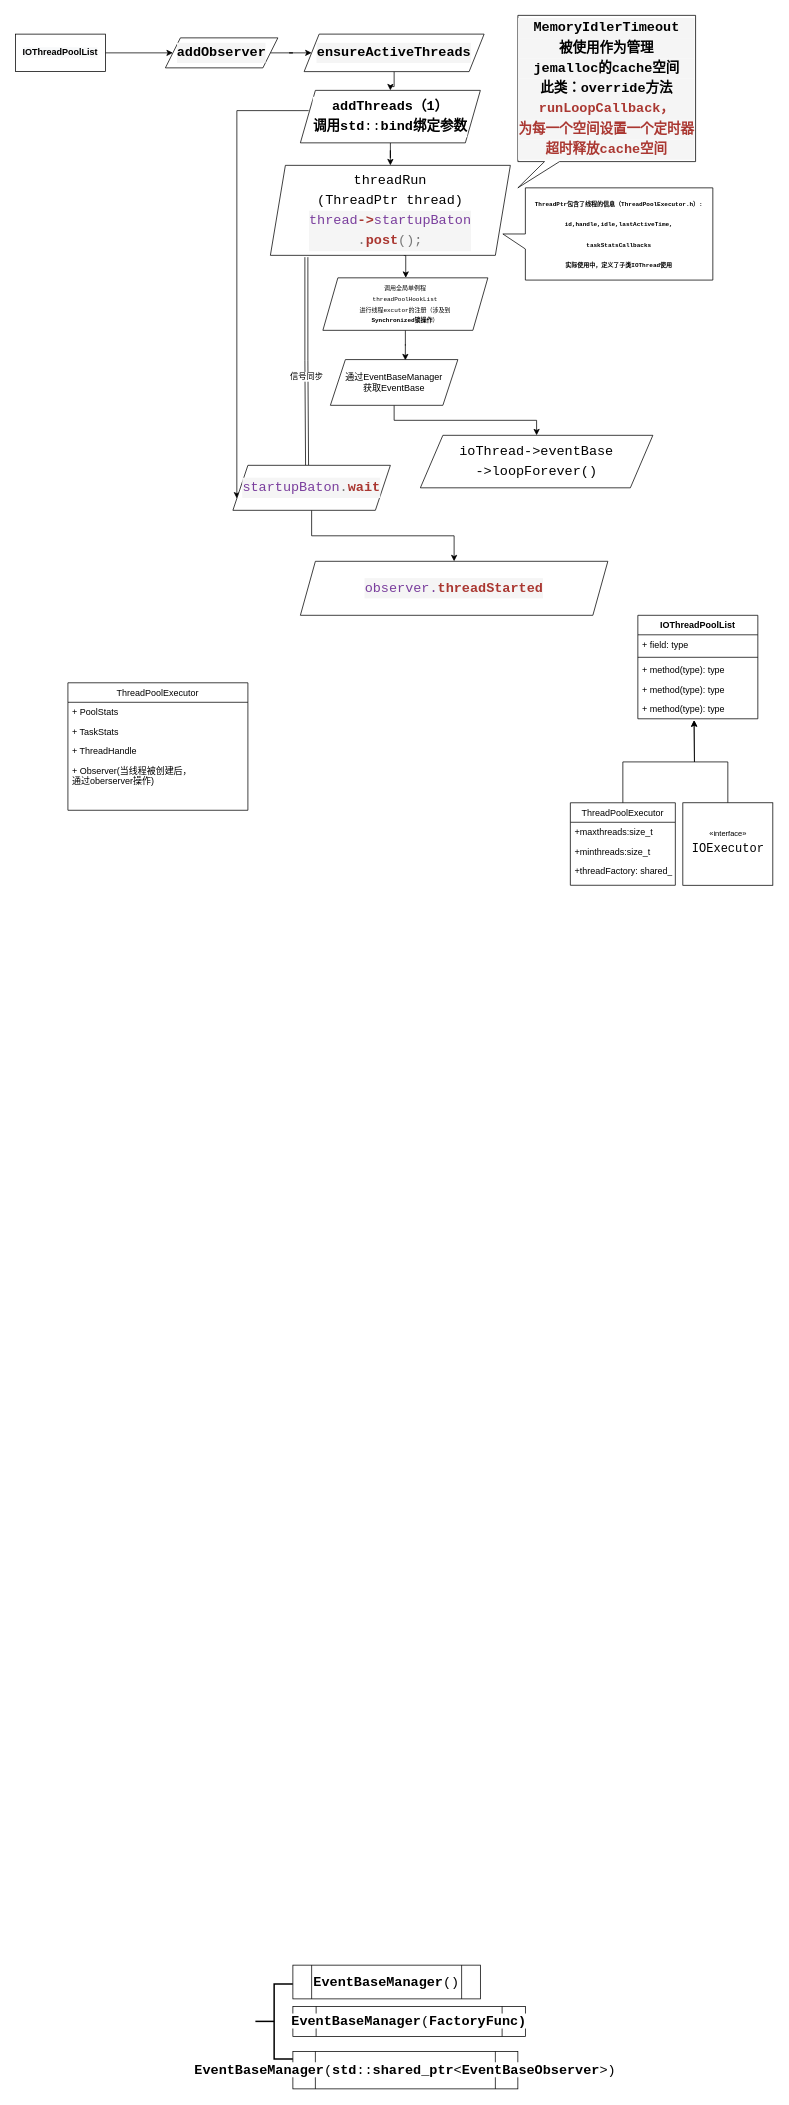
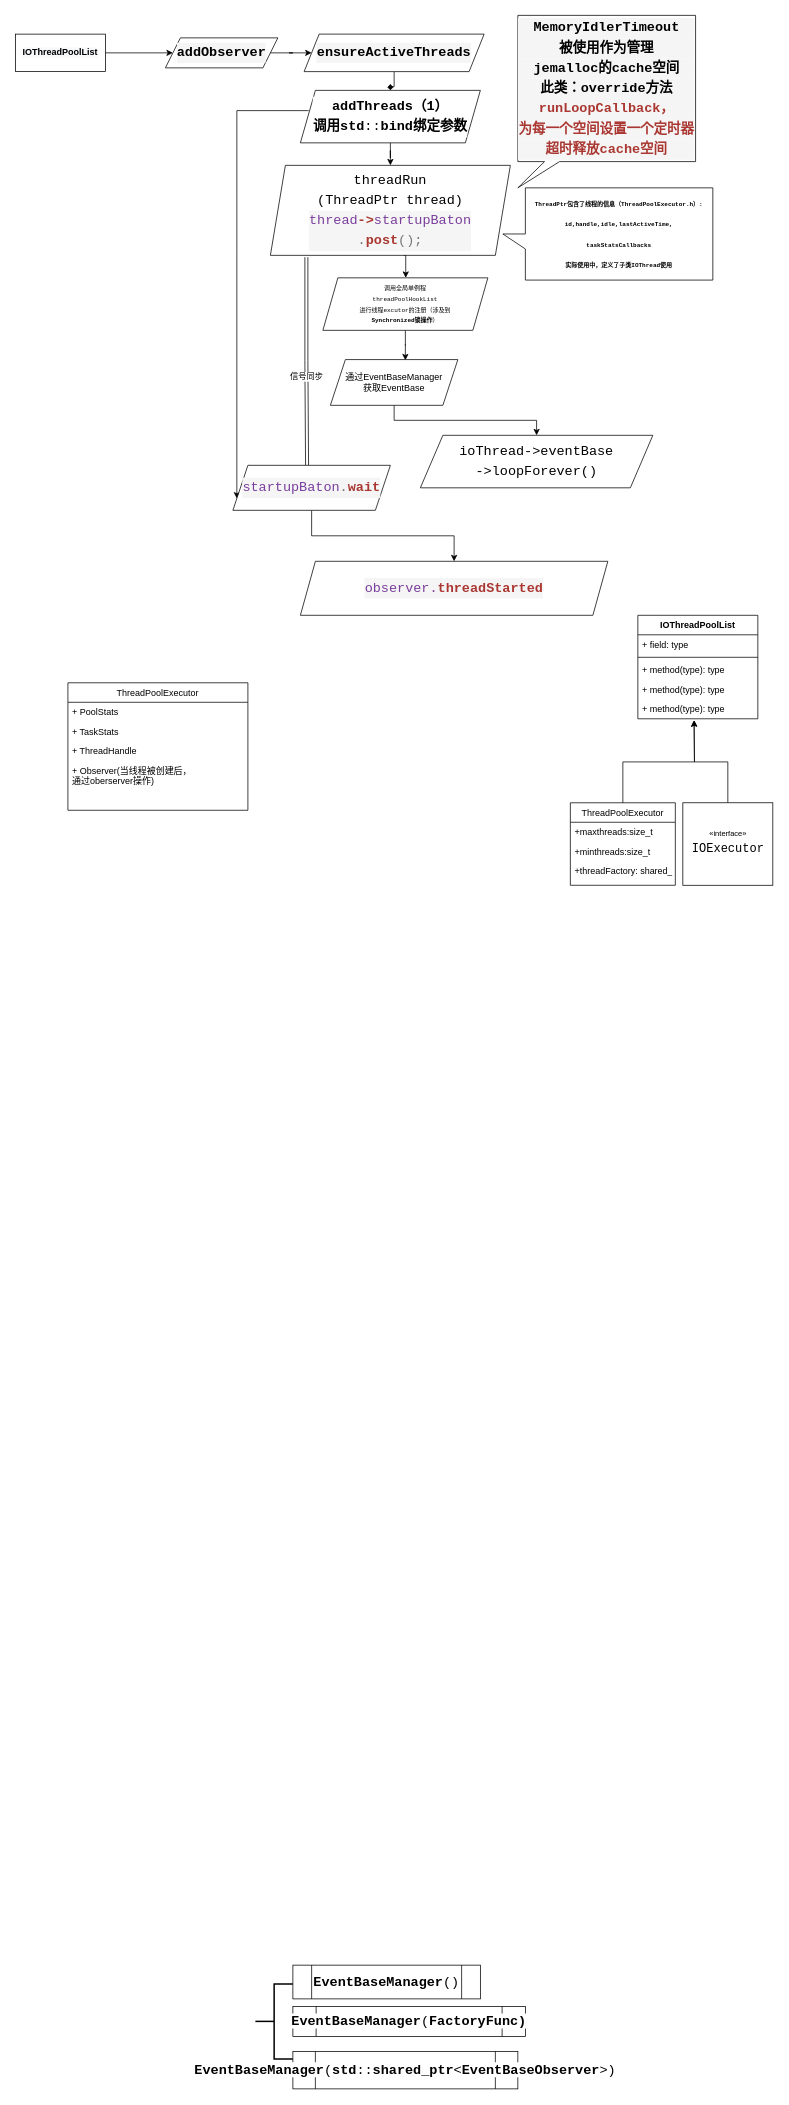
edge "ensureActiveThreads" -> "addThreads（1） 调用std::bind绑定参数": arrowhead classic -> diamond
